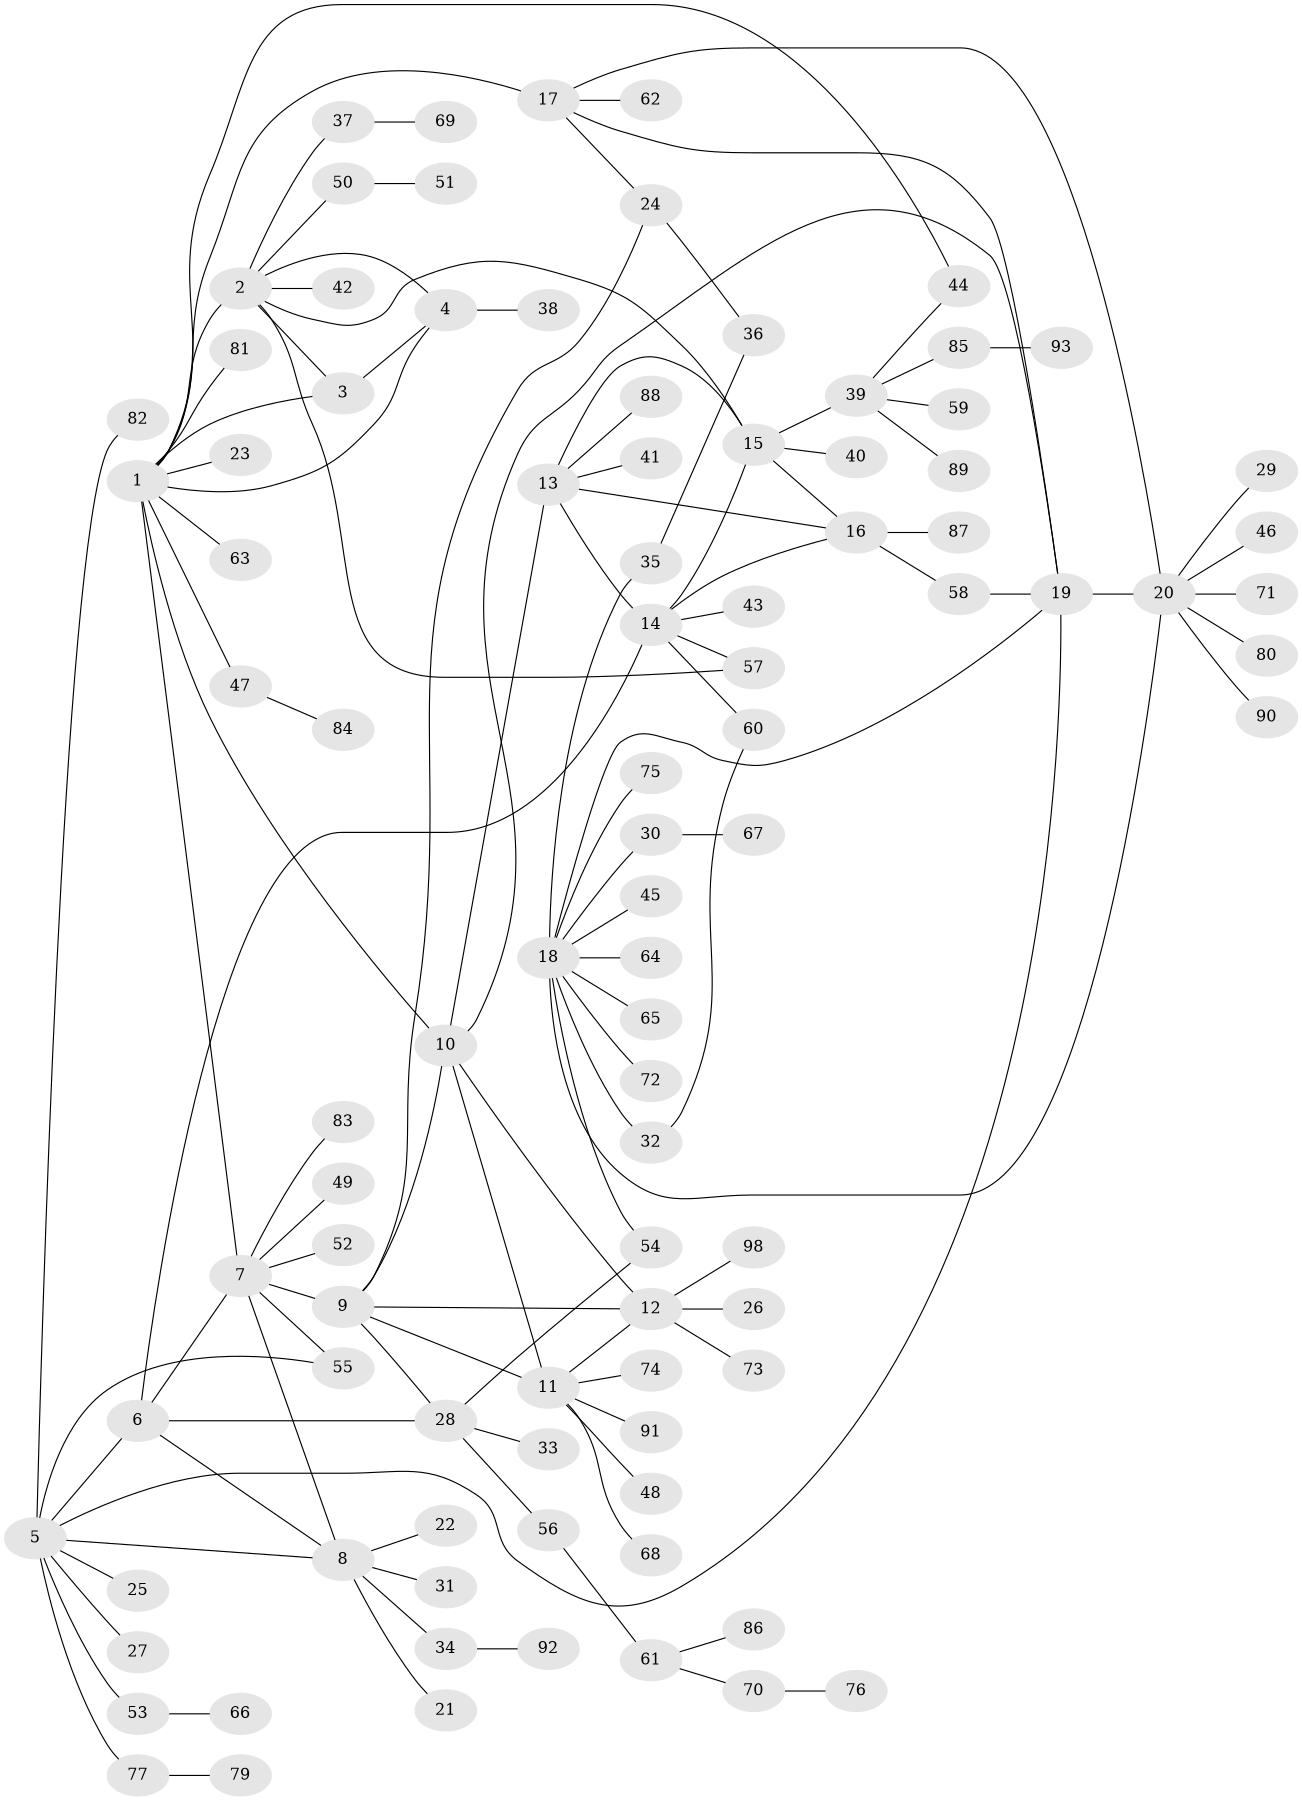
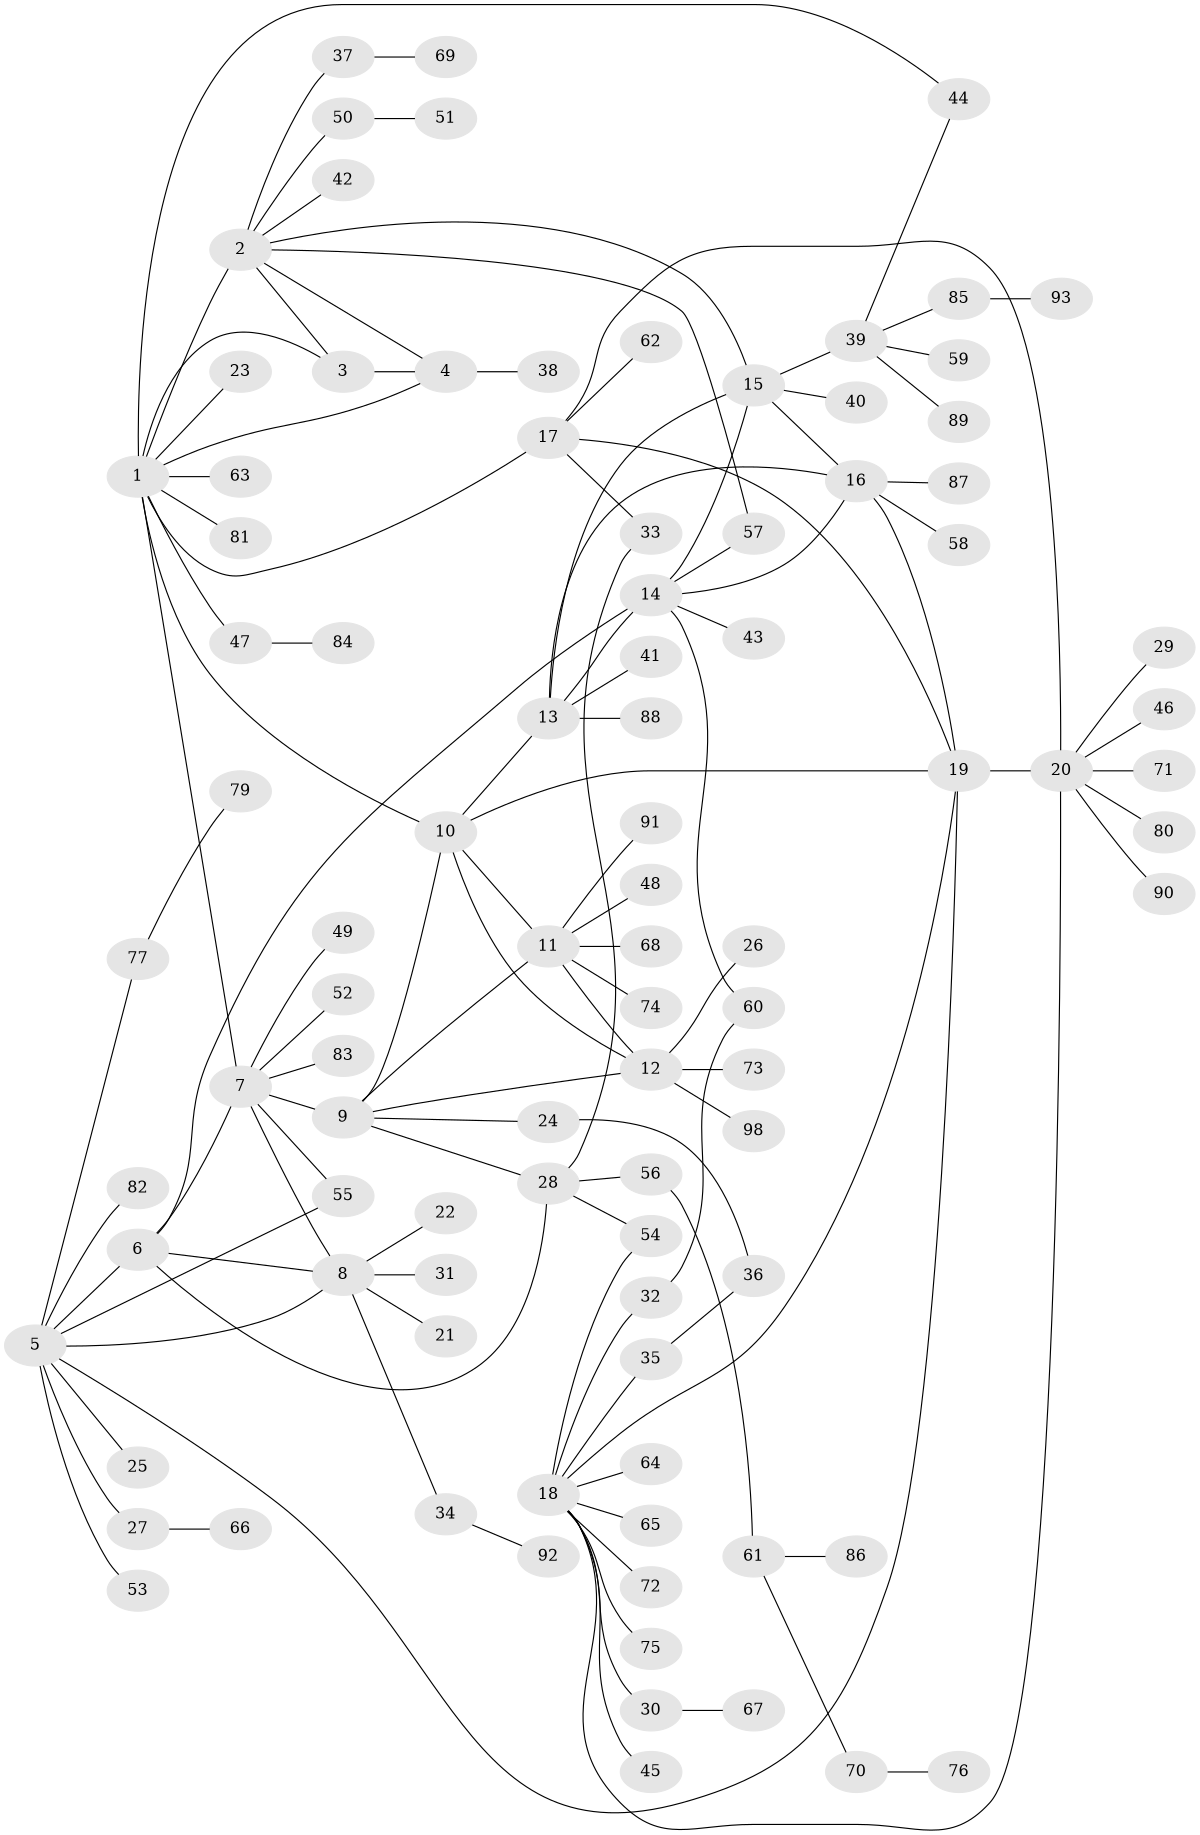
edge "17" -- "24": now "17" -- "33"
edge "58" -- "19": now "16" -- "19"
edge "53" -- "66": now "27" -- "66"
